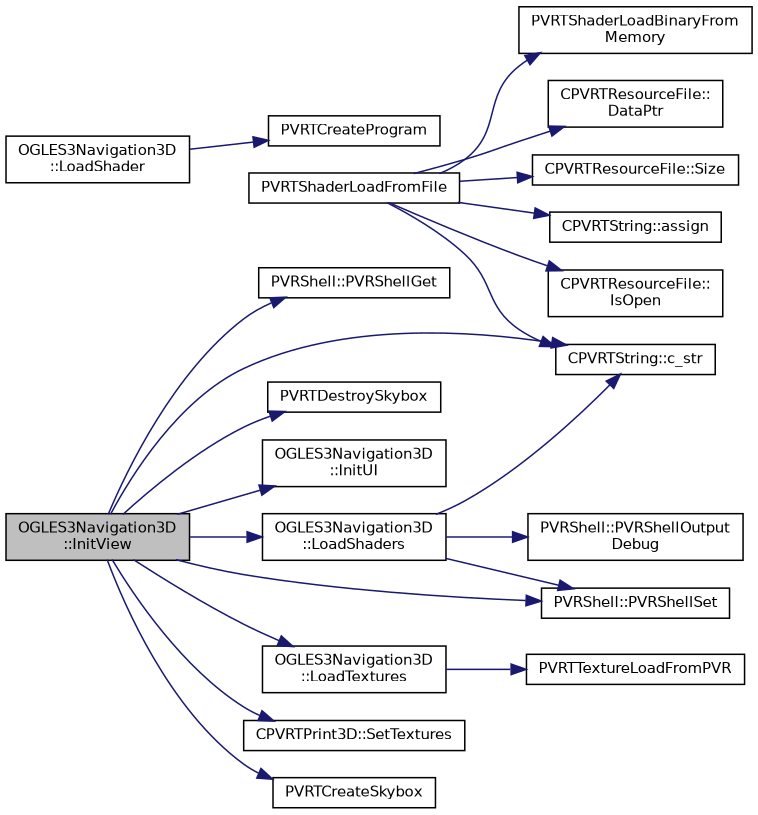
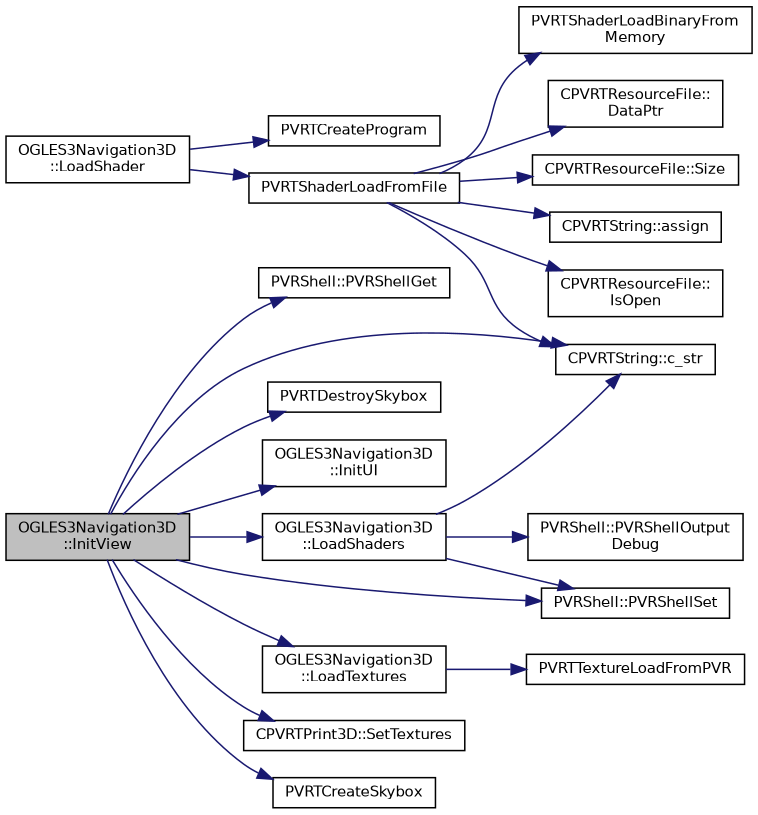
edge "OGLES3Navigation3D ::LoadShader" -> "PVRTShaderLoadFromFile": added
